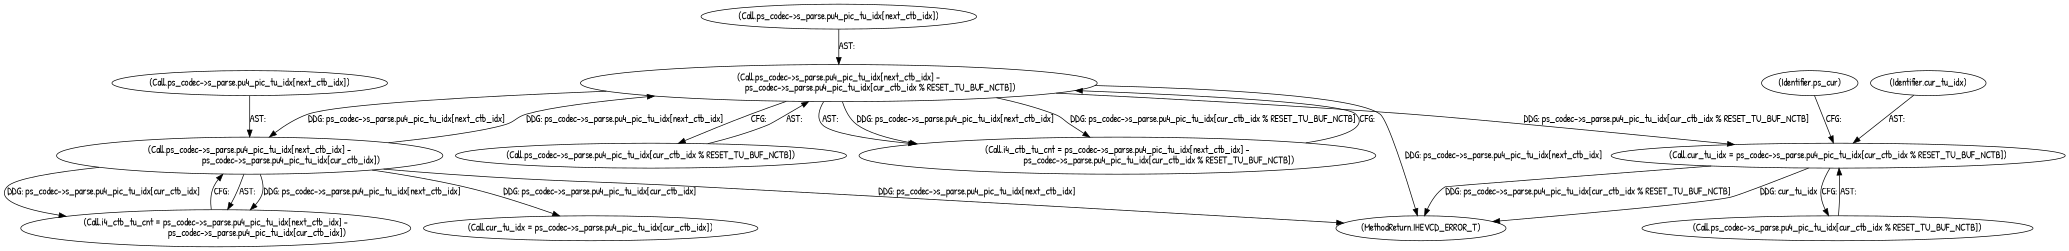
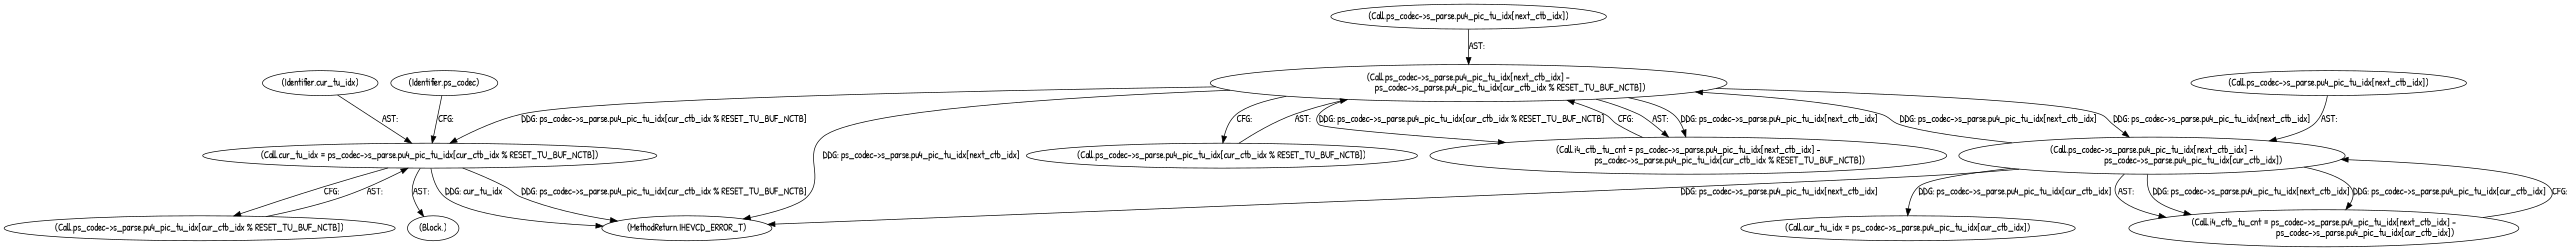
node "(Identifier,ps_cur)": label "(Identifier,ps_cur)" -> "(Identifier,ps_codec)"
node "(Block,)": added
